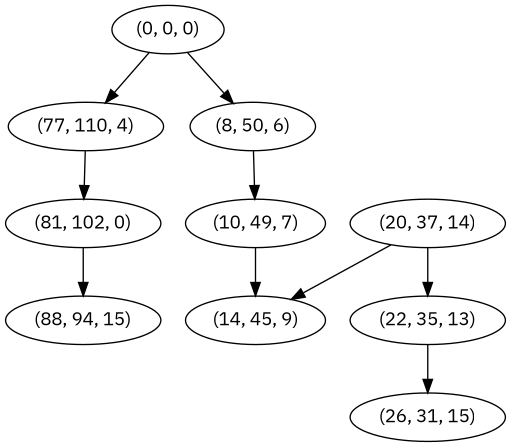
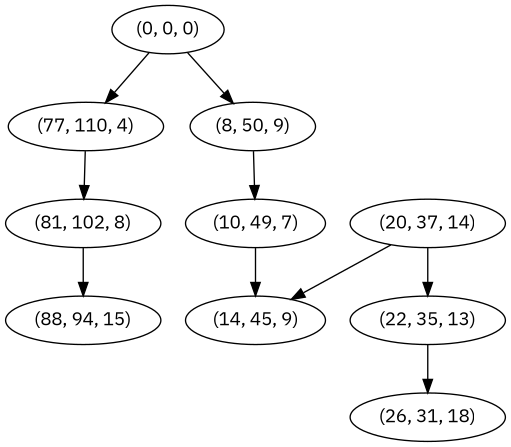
node "(8, 50, 6)": label "(8, 50, 6)" -> "(8, 50, 9)"
node "(81, 102, 0)": label "(81, 102, 0)" -> "(81, 102, 8)"
node "(26, 31, 15)": label "(26, 31, 15)" -> "(26, 31, 18)"
